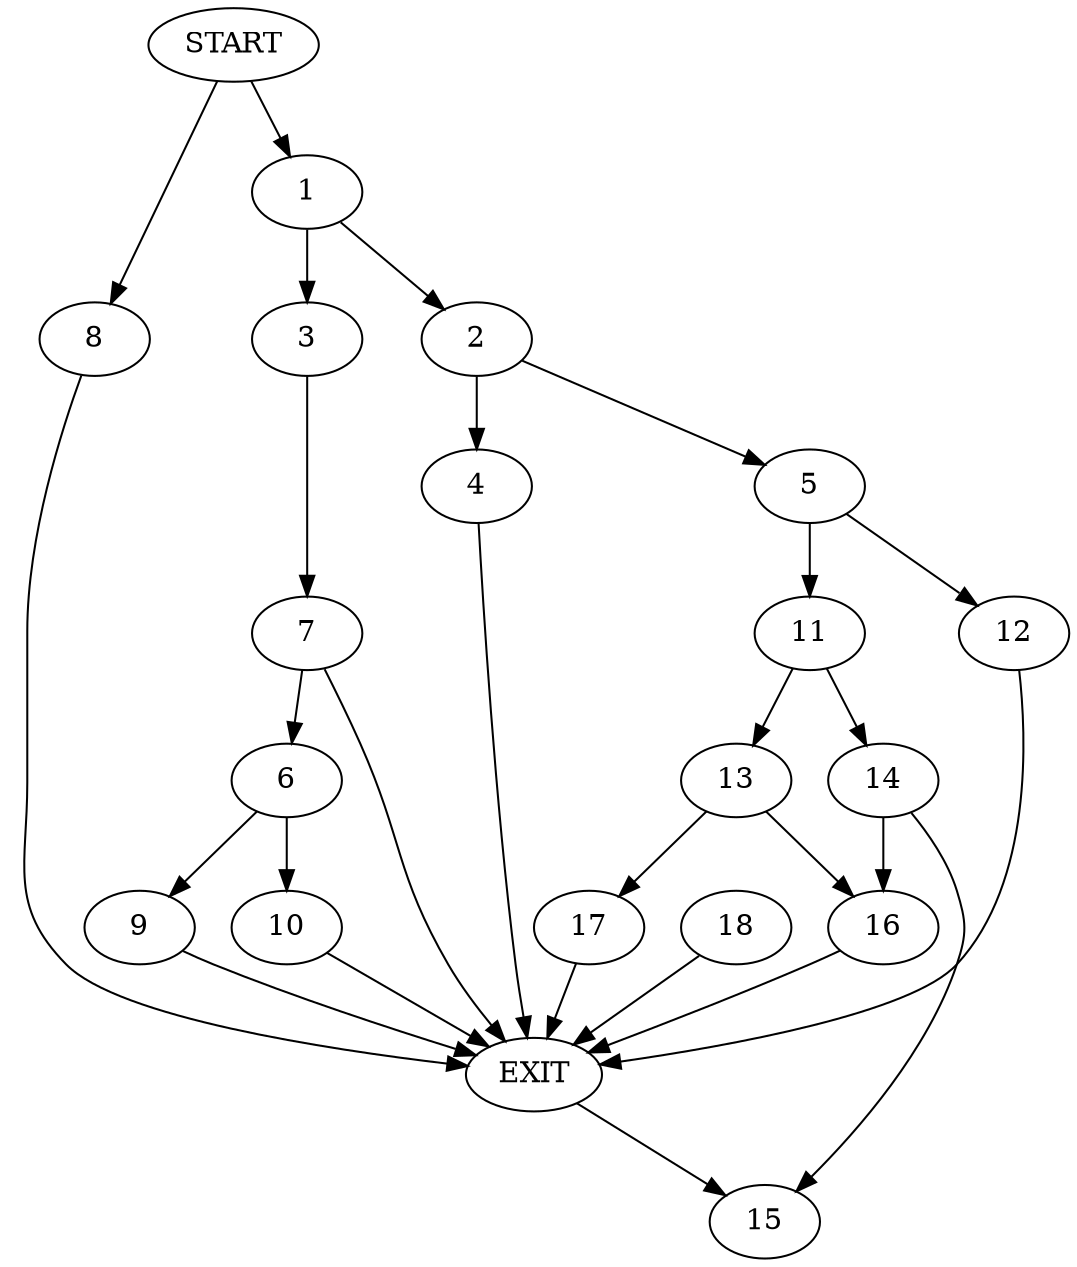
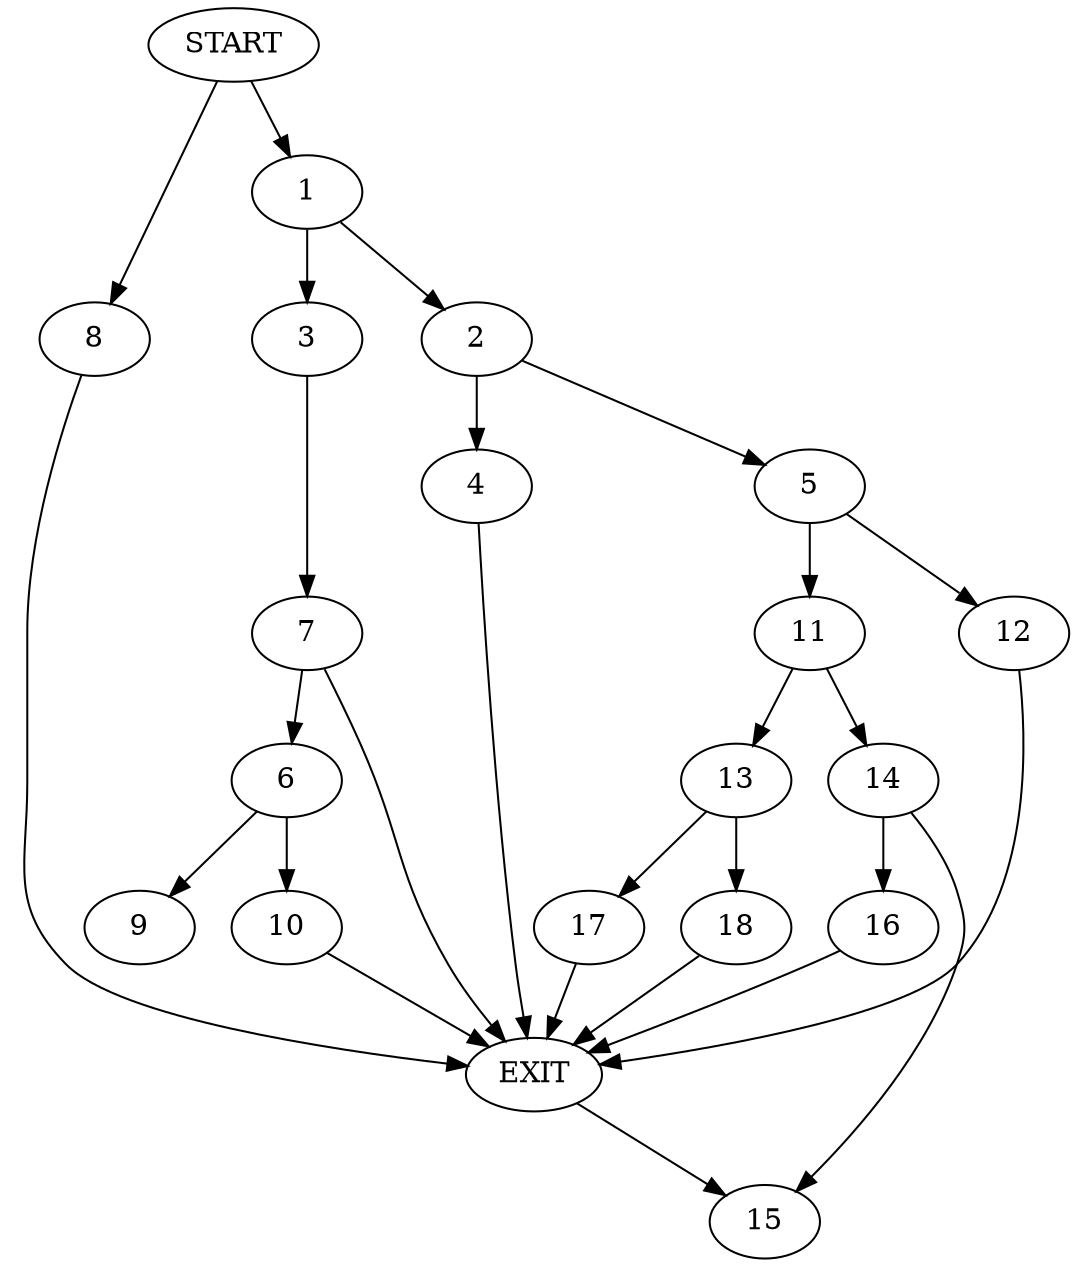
edge "13" -> "16": now "13" -> "18"
edge "9" -> "EXIT": removed
